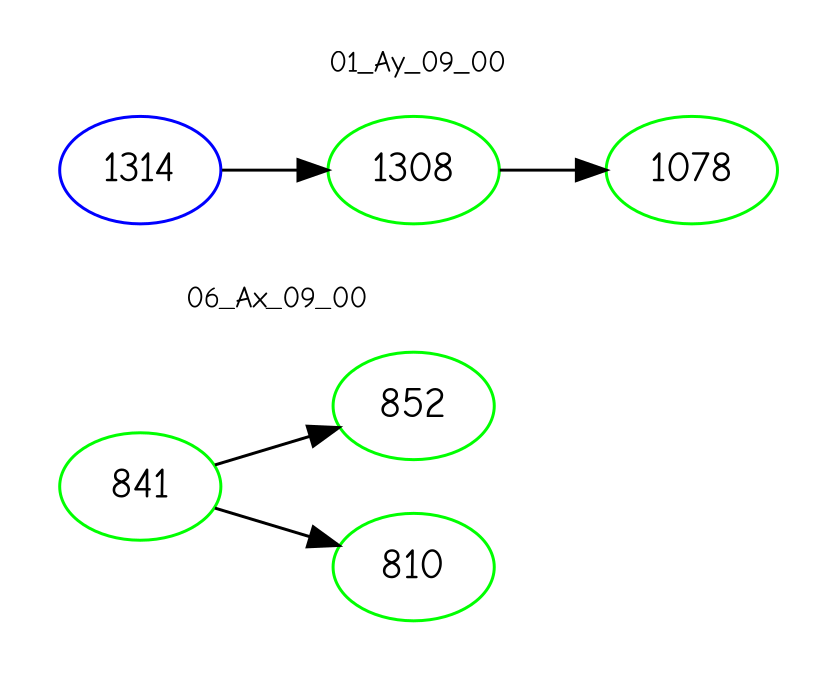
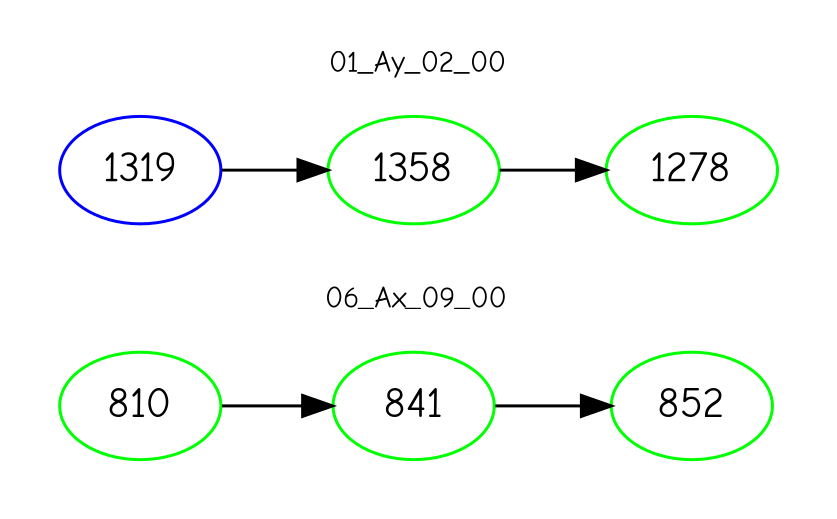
cluster "01_Ay_09_00": label "01_Ay_09_00" -> "01_Ay_02_00"
node "1314": label "1314" -> "1319"
node "1308": label "1308" -> "1358"
node "1078": label "1078" -> "1278"
edge "841" -> "810": reversed
